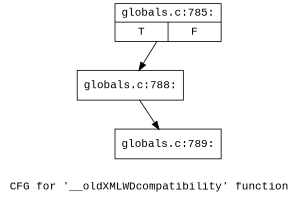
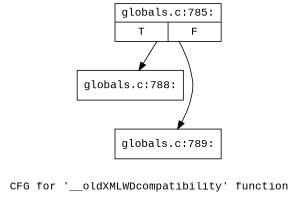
edge "globals.c:788:" -> "globals.c:789:": now "globals.c:785:" -> "globals.c:789:"
